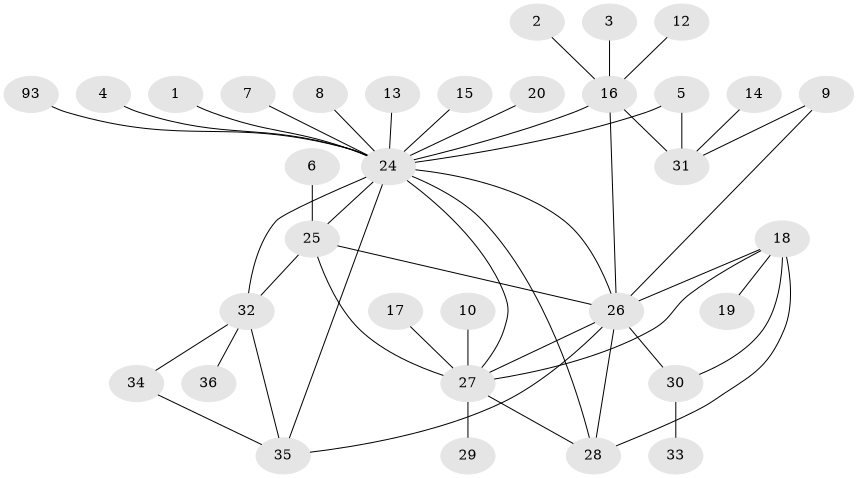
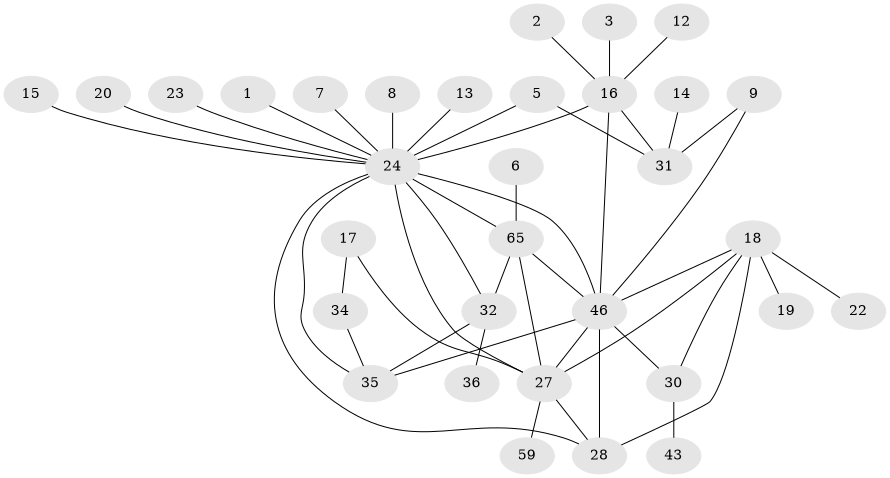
node "93": label "93" -> "23"
node "4": removed
node "25": label "25" -> "65"
node "10": removed
node "26": label "26" -> "46"
node "22": added
edge "32" -- "34": now "17" -- "34"
node "29": label "29" -> "59"
node "33": label "33" -> "43"
